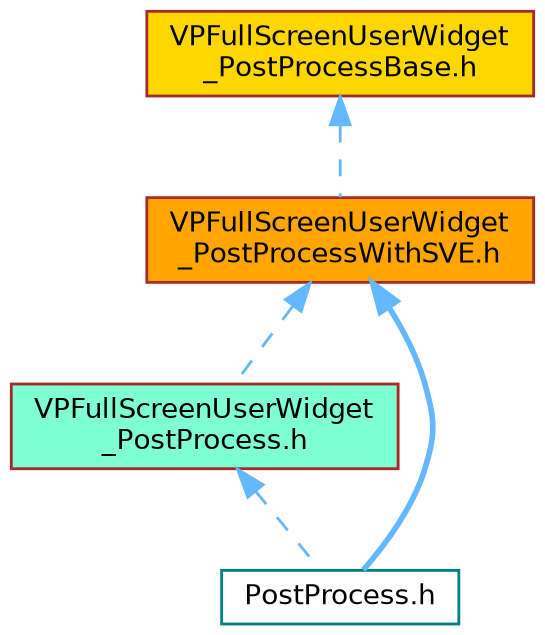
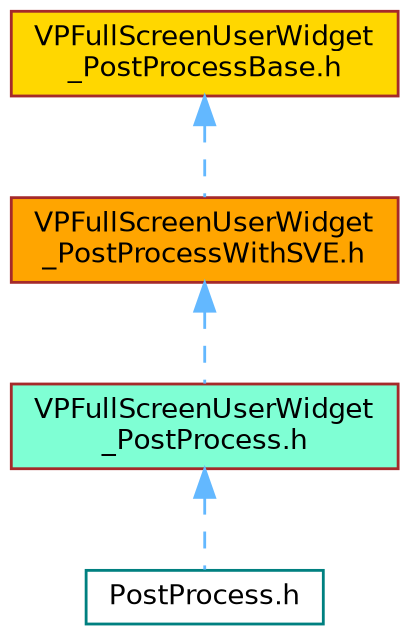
edge "PostProcess.h" -> "VPFullScreenUserWidget _PostProcessWithSVE.h": removed
